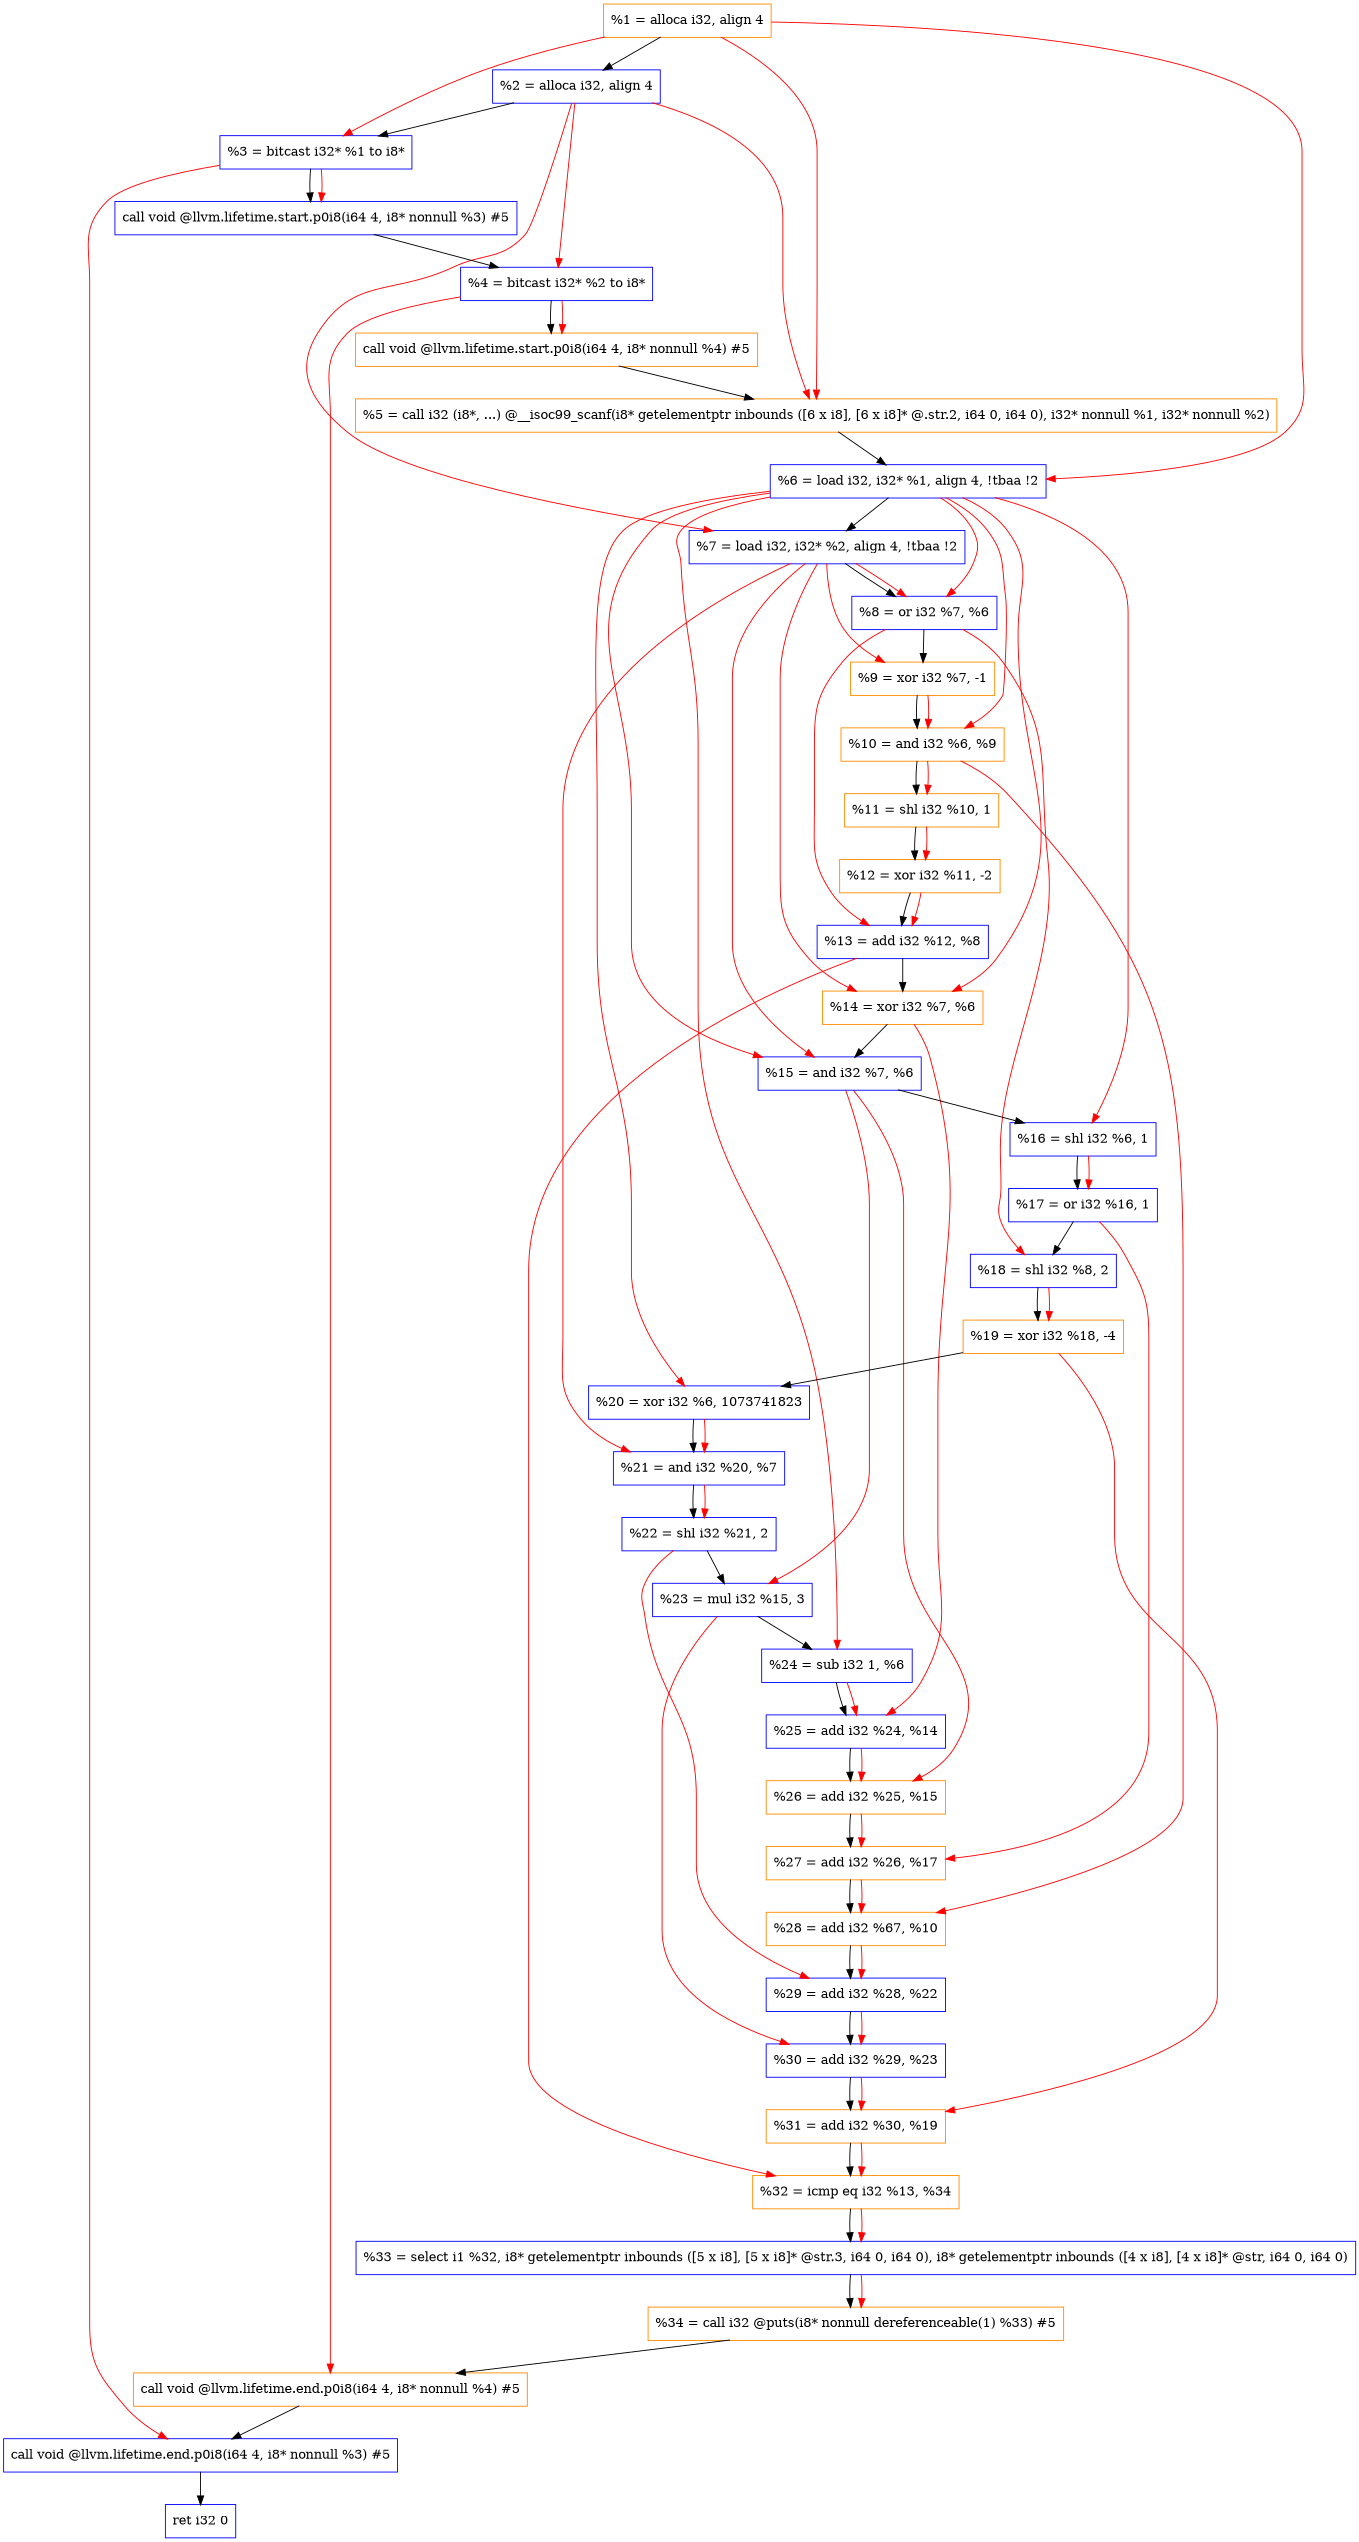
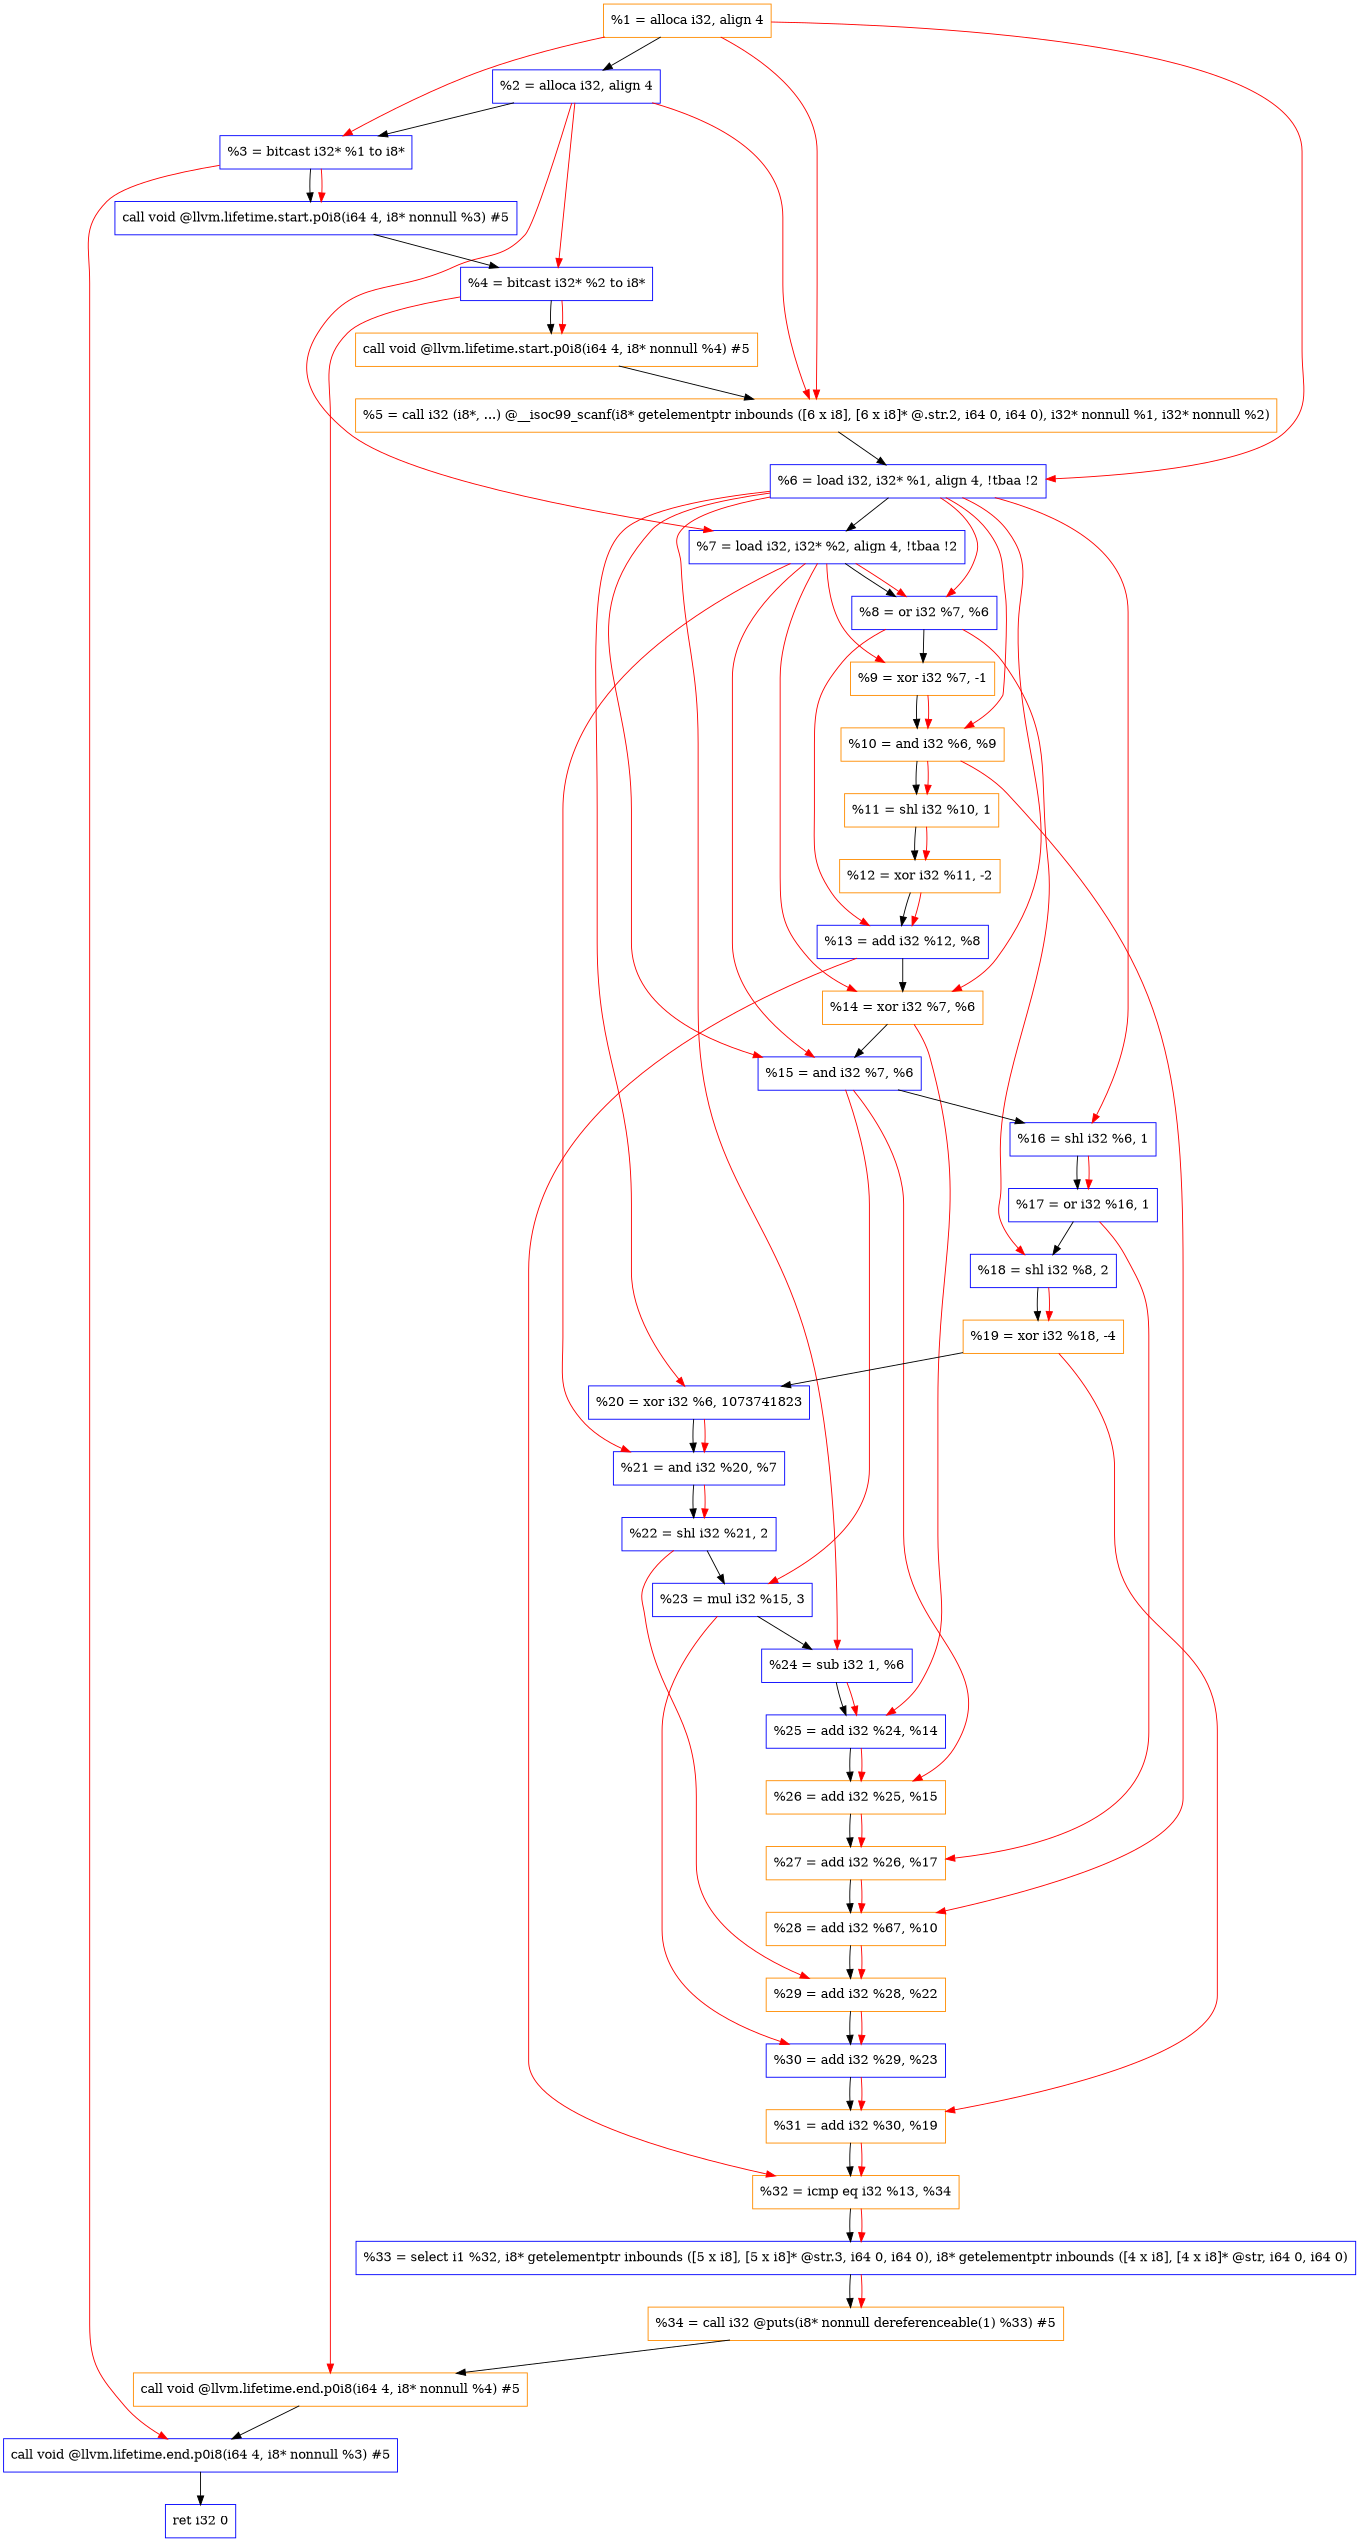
node "%29 = add i32 %28, %22": color blue -> darkorange
